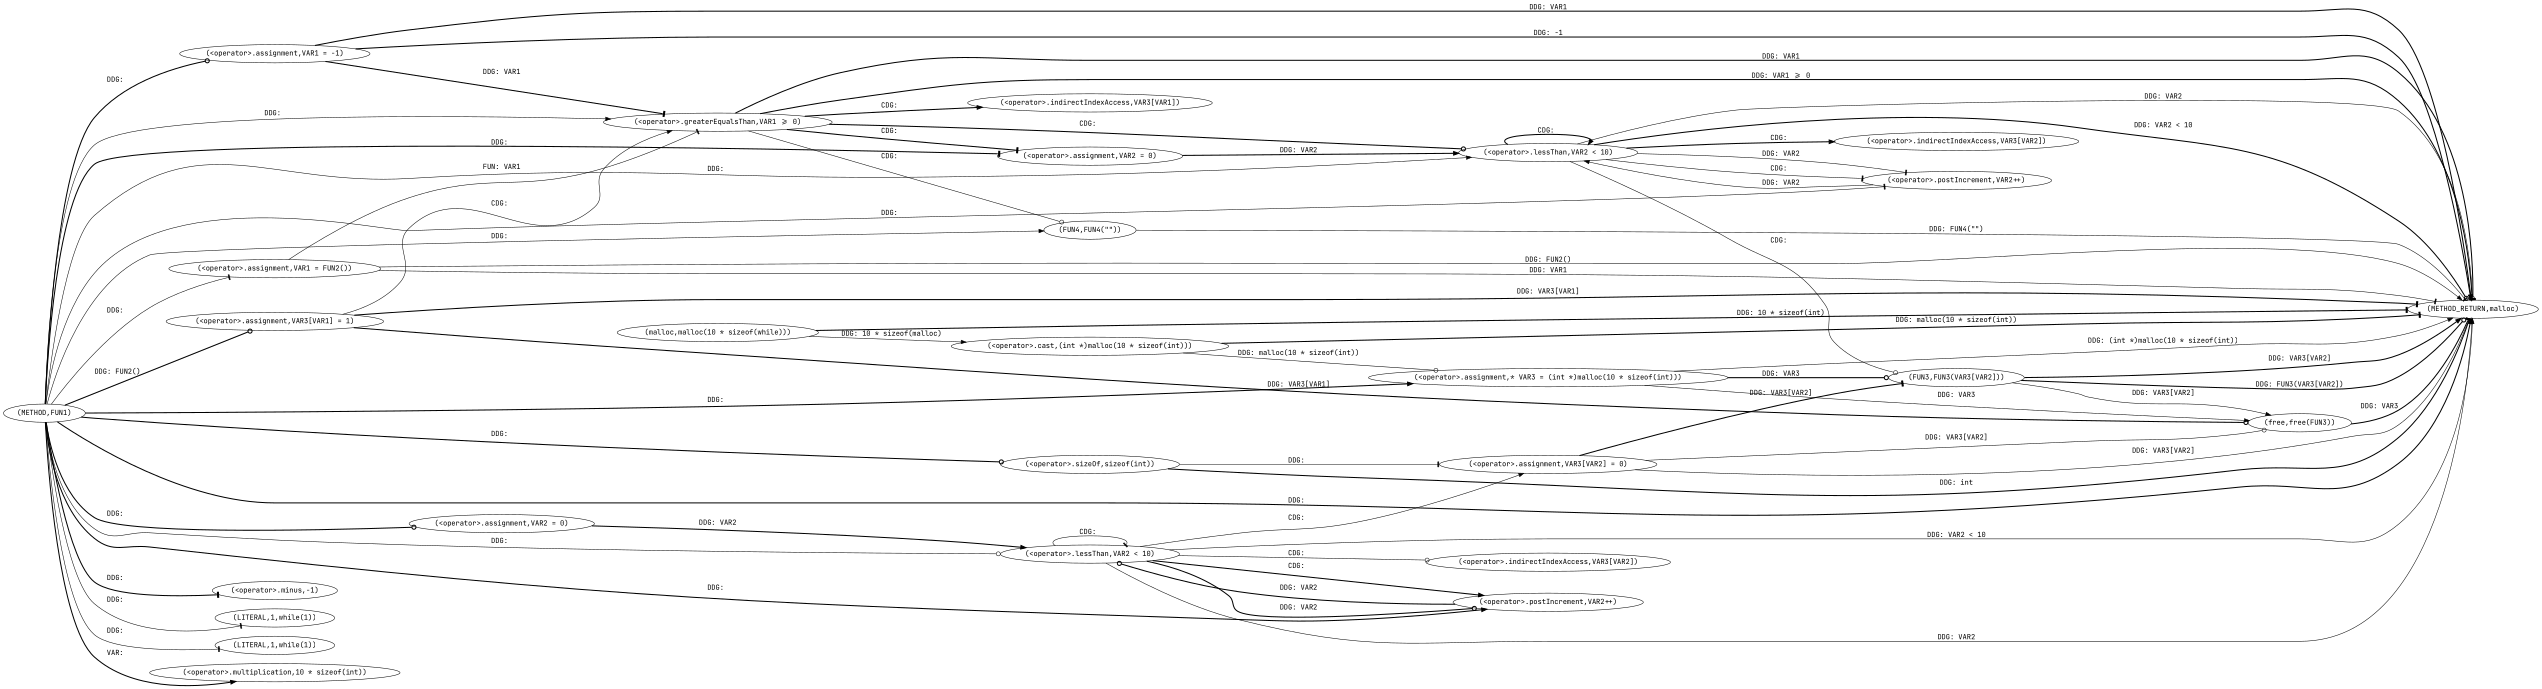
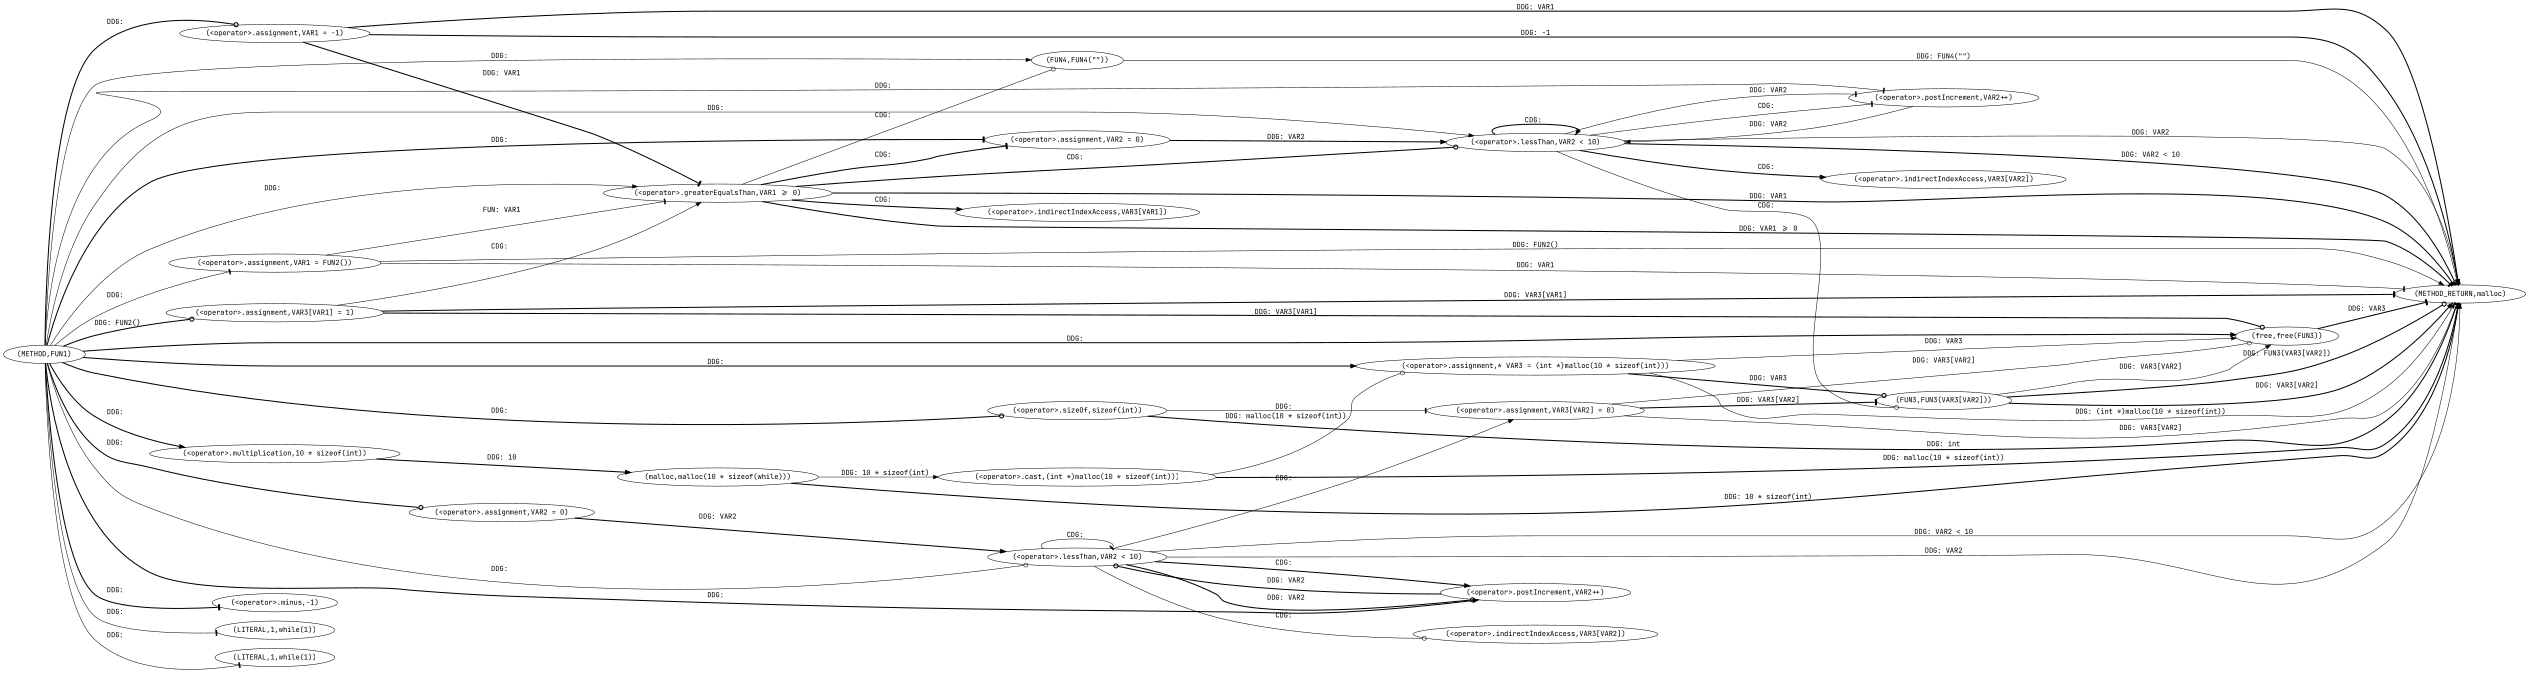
edge "(malloc,malloc(10 * sizeof(while)))" -> "(METHOD_RETURN,malloc)": arrowhead tee -> normal
edge "(malloc,malloc(10 * sizeof(while)))" -> "(<operator>.cast,(int *)malloc(10 * sizeof(int)))": label "DDG: 10 * sizeof(malloc)" -> "DDG: 10 * sizeof(int)"
edge "(<operator>.multiplication,10 * sizeof(int))" -> "(malloc,malloc(10 * sizeof(while)))": added, label "DDG: 10"
edge "(METHOD,FUN1)" -> "(METHOD_RETURN,malloc)": now "(METHOD,FUN1)" -> "(free,free(FUN3))"
edge "(METHOD,FUN1)" -> "(<operator>.multiplication,10 * sizeof(int))": label "VAR: " -> "DDG: "
